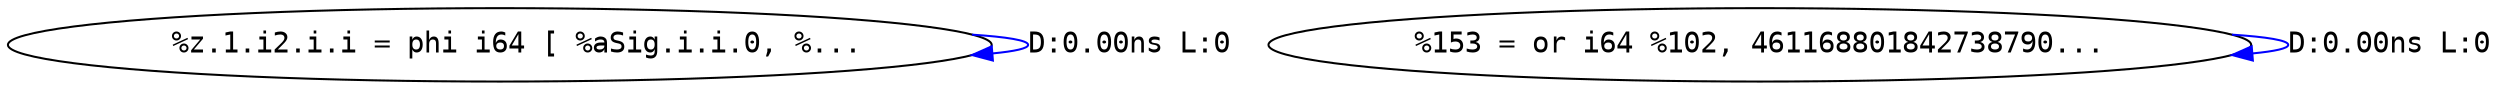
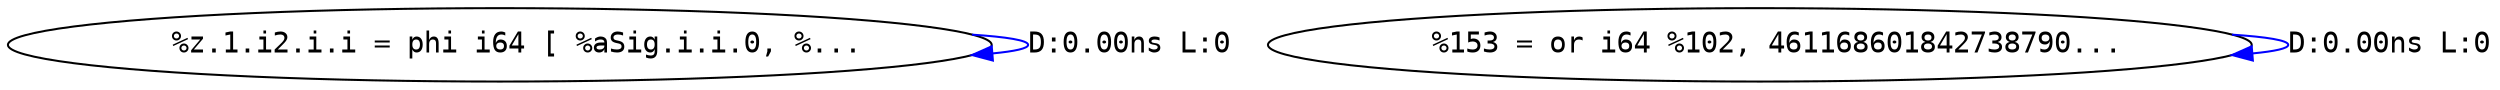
node "%153 = or i64 %102, 461168801842738790...": label "%153 = or i64 %102, 461168801842738790..." -> "%153 = or i64 %102, 461168601842738790..."
